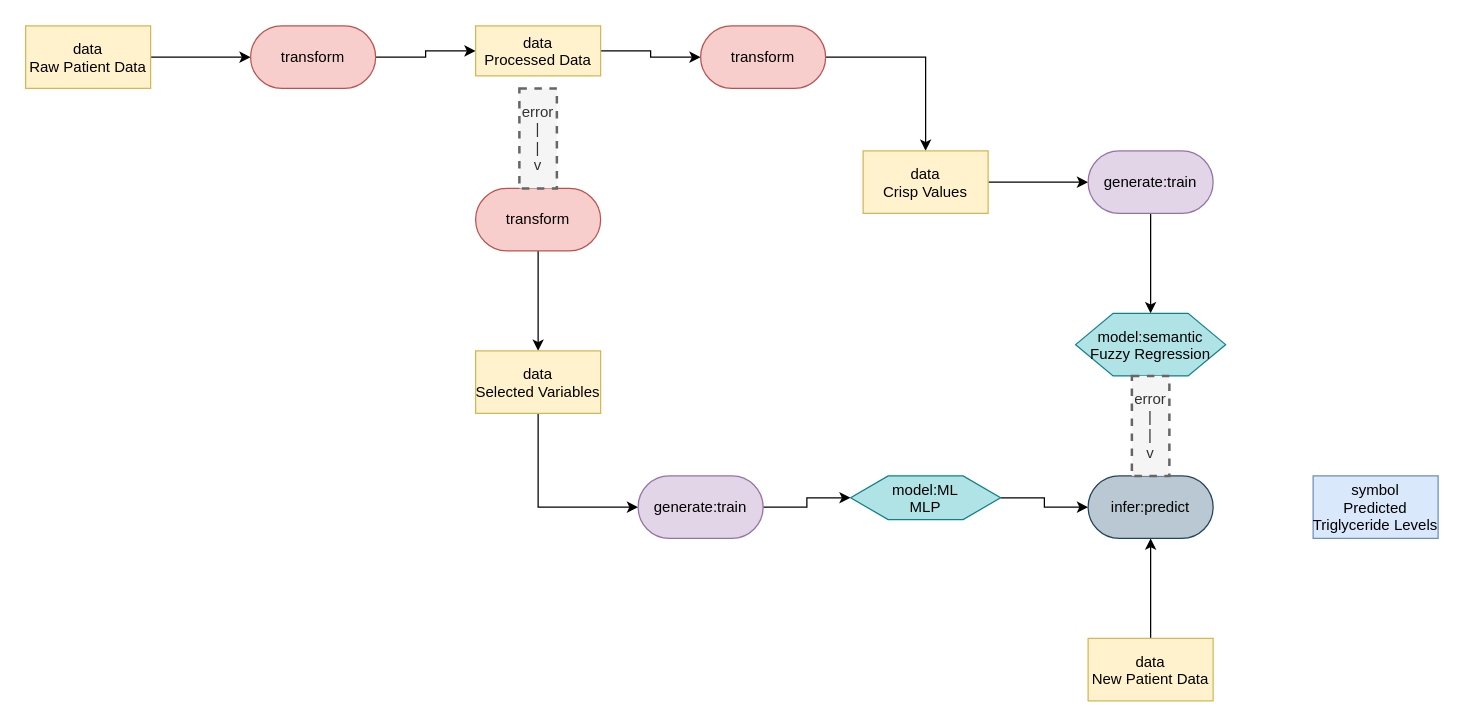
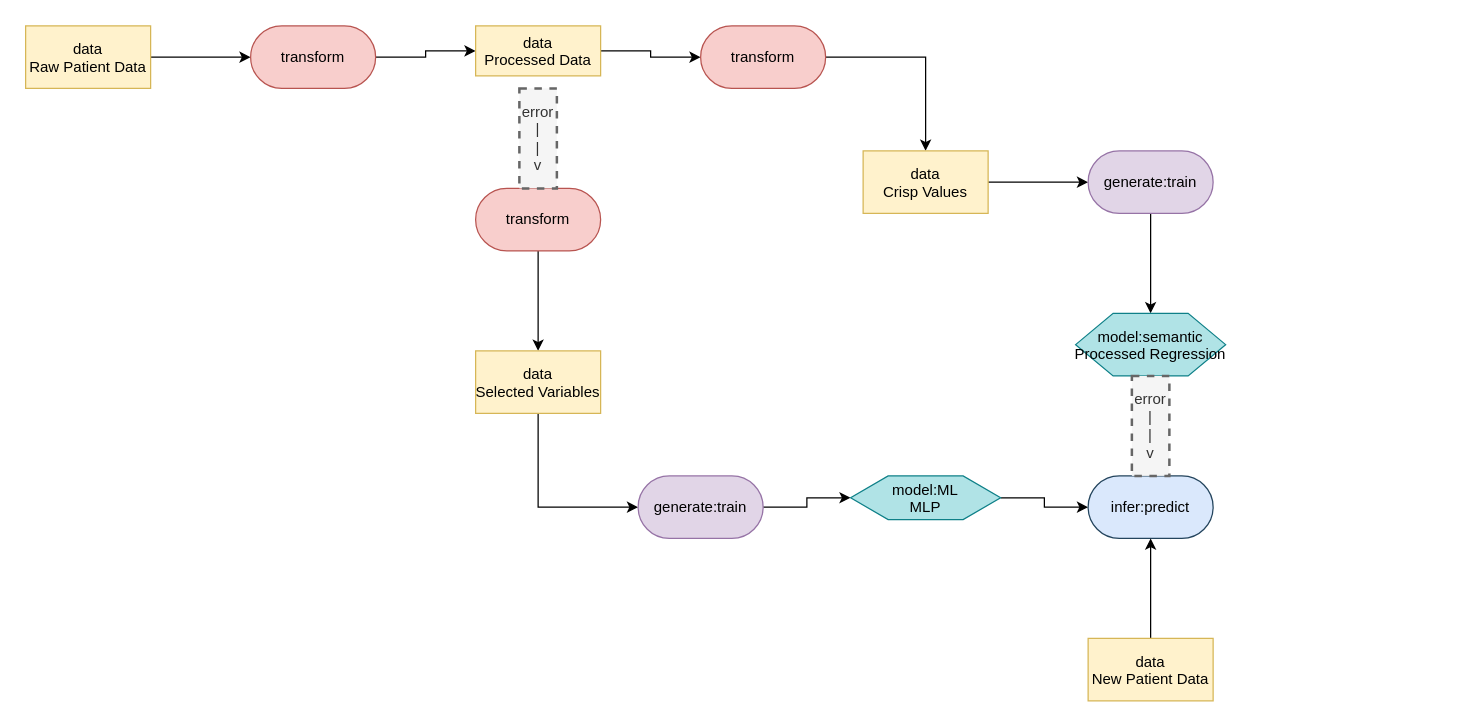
node "model:semantic Fuzzy Regression": label "model:semantic Fuzzy Regression" -> "model:semantic Processed Regression"
node "infer:predict": fillcolor #bac8d3 -> #dae8fc
node "symbol Predicted Triglyceride Levels": removed
